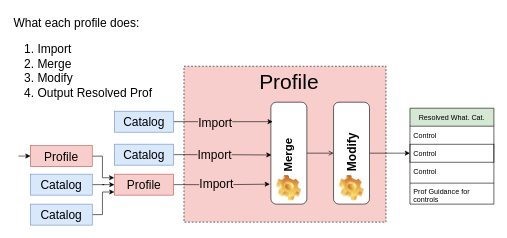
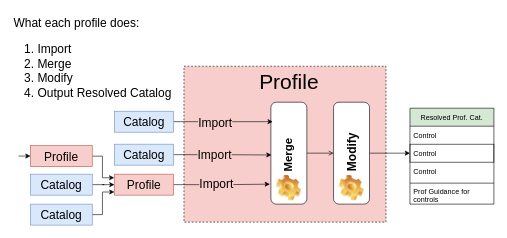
node "What each profile does: Import Merge Modify Output Resolved Prof": label "What each profile does: Import Merge Modify Output Resolved Prof" -> "What each profile does: Import Merge Modify Output Resolved Catalog"
node "Resolved What. Cat.": label "Resolved What. Cat." -> "Resolved Prof. Cat."
